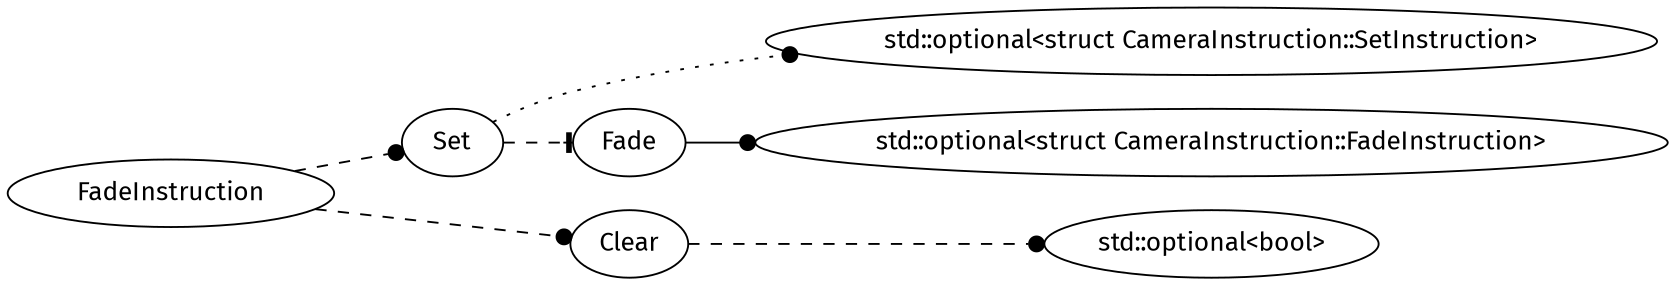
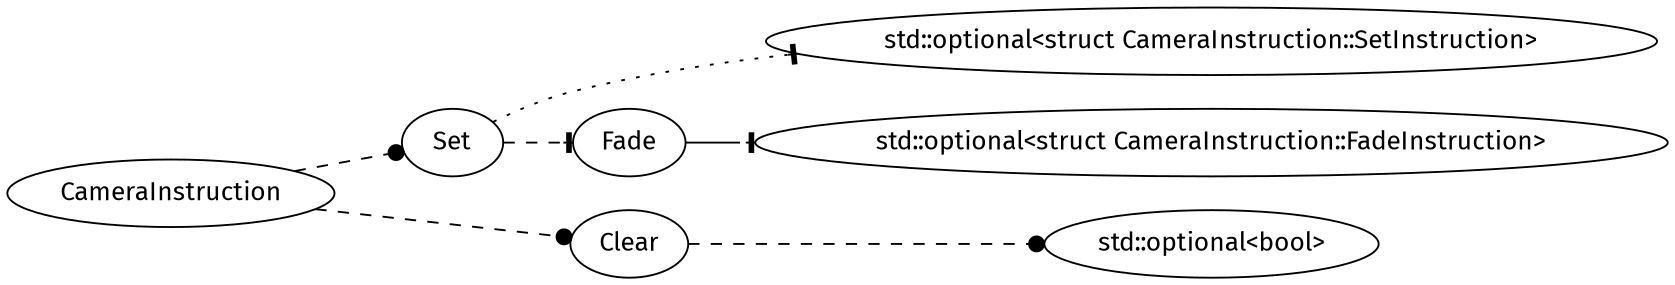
edge "Set" -> "std::optional<struct CameraInstruction::SetInstruction>": arrowhead dot -> tee
edge "Fade" -> "std::optional<struct CameraInstruction::FadeInstruction>": arrowhead dot -> tee
node "FadeInstruction": label "FadeInstruction" -> "CameraInstruction"
